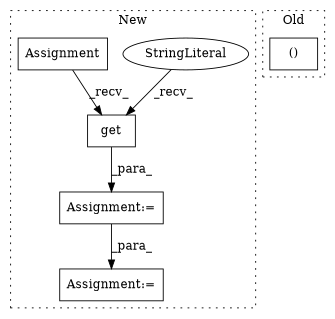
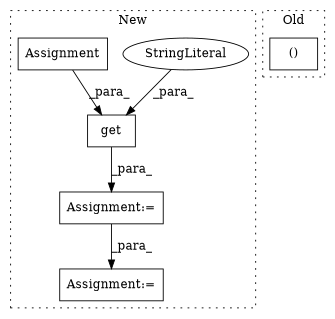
edge "Assignment" -> "get": label "_recv_" -> "_para_"
edge "StringLiteral" -> "get": label "_recv_" -> "_para_"
